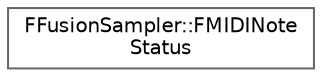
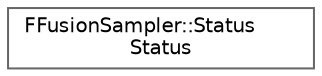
node "FFusionSampler::FMIDINote Status": label "FFusionSampler::FMIDINote Status" -> "FFusionSampler::Status Status"
